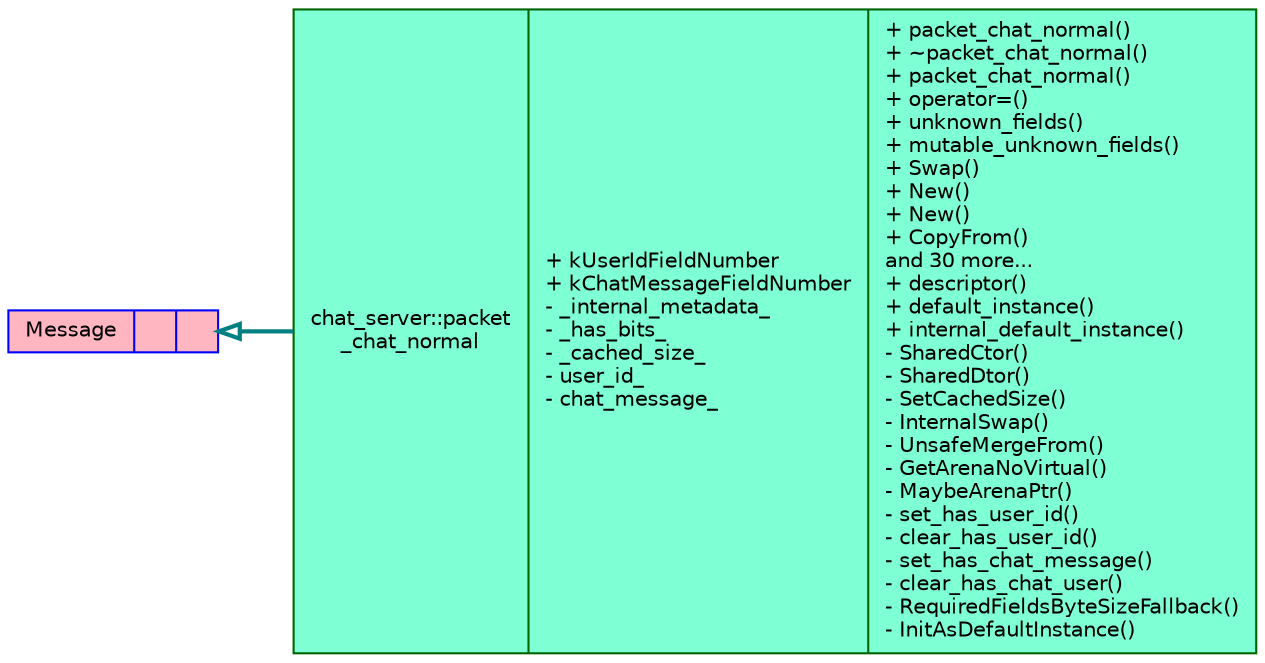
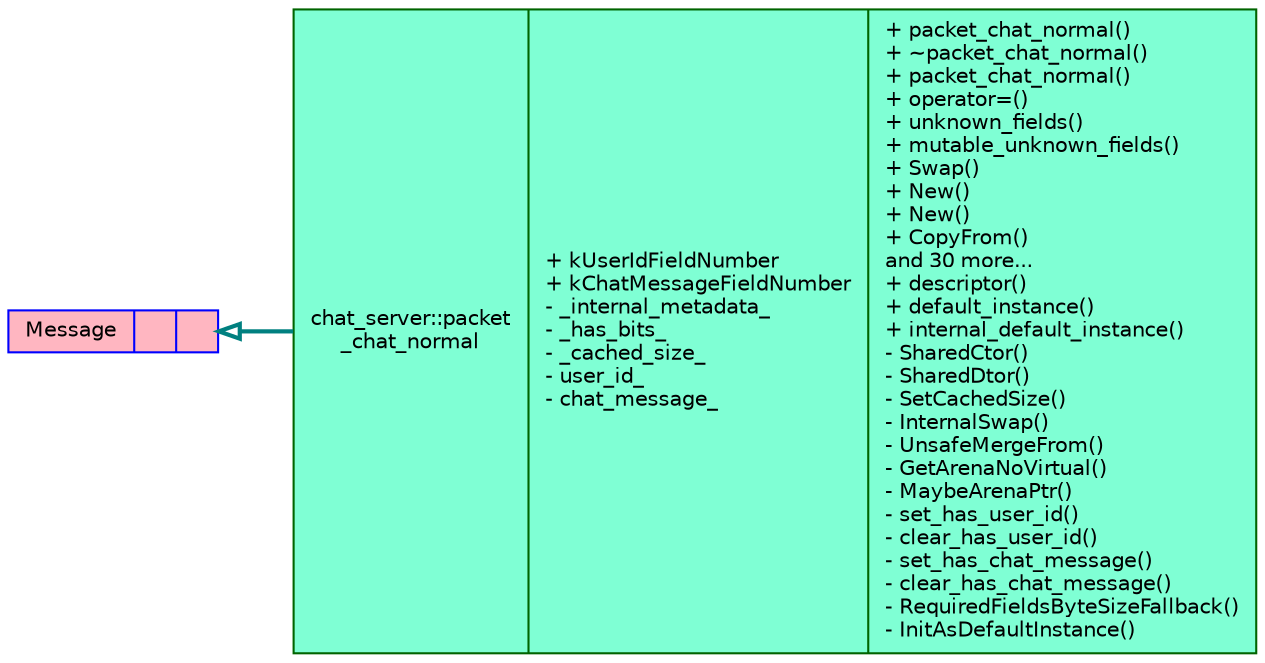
node "chat_server::packet": text "- clear_has_chat_user()" -> "- clear_has_chat_message()"
